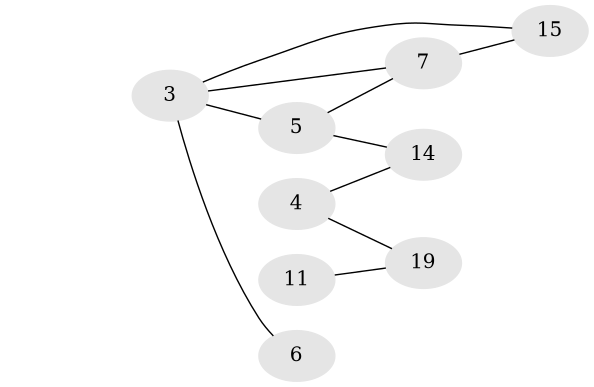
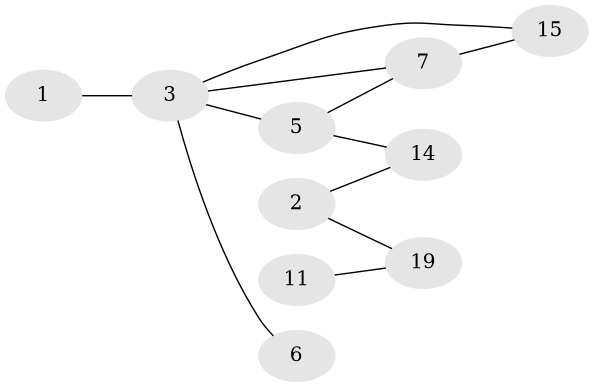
node "1": added
node "4": label "4" -> "2"
